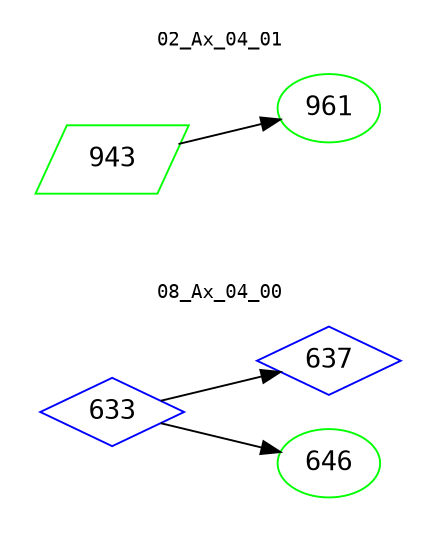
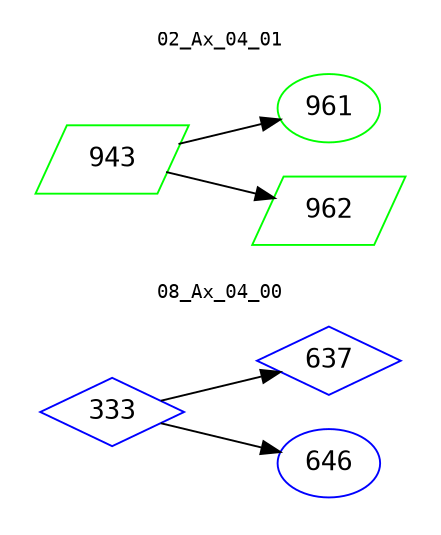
node "962": added
node "633": label "633" -> "333"
node "646": color green -> blue
